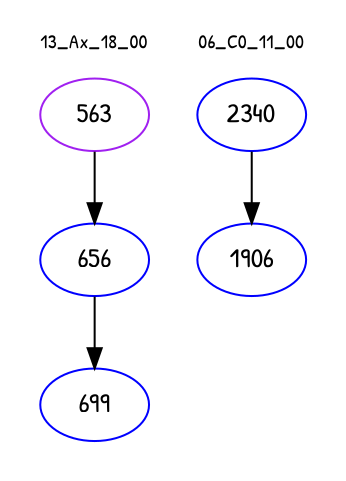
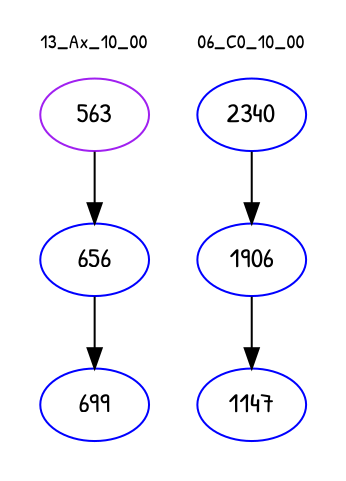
cluster "13_Ax_18_00": label "13_Ax_18_00" -> "13_Ax_10_00"
cluster "06_C0_11_00": label "06_C0_11_00" -> "06_C0_10_00"
node "1147": added
